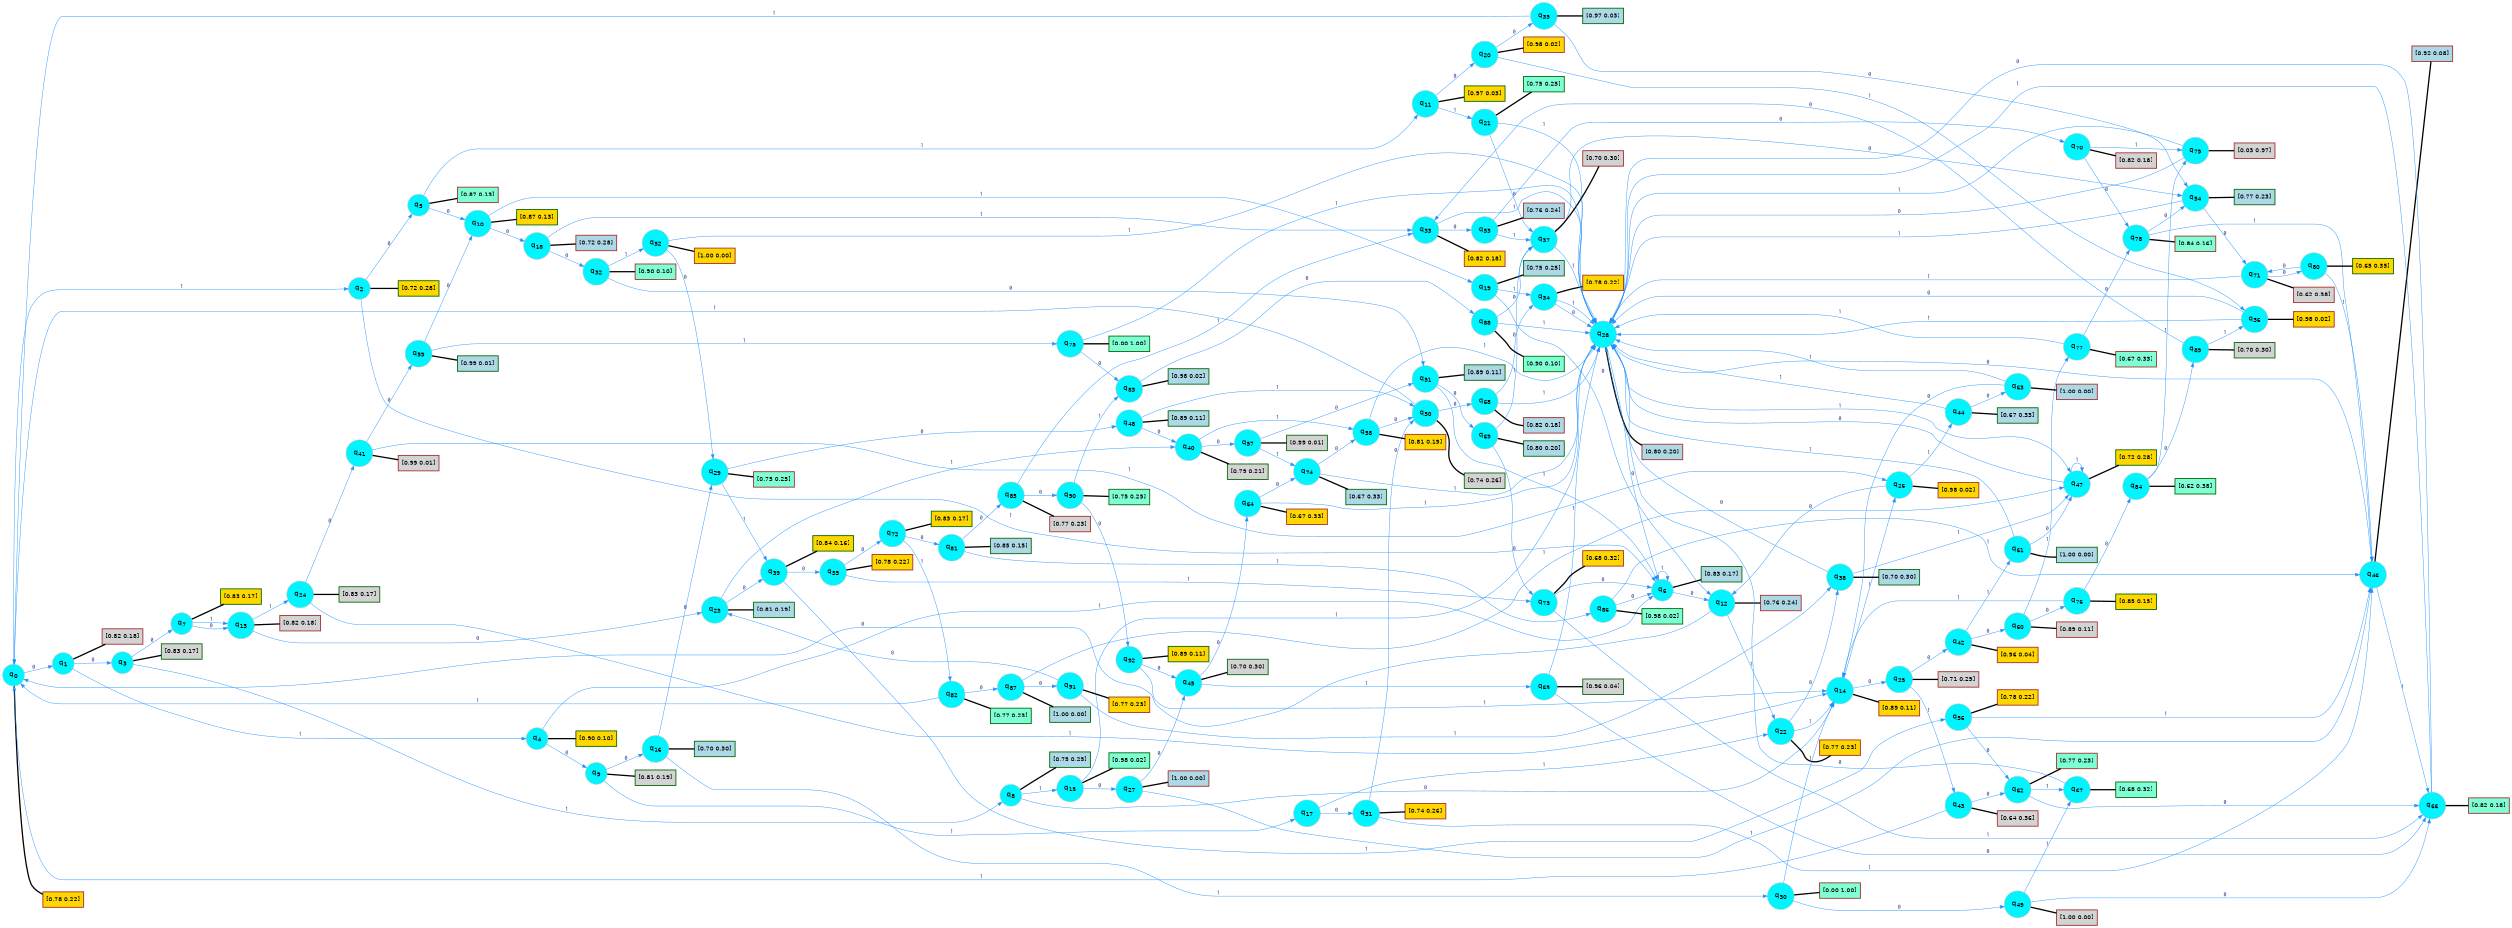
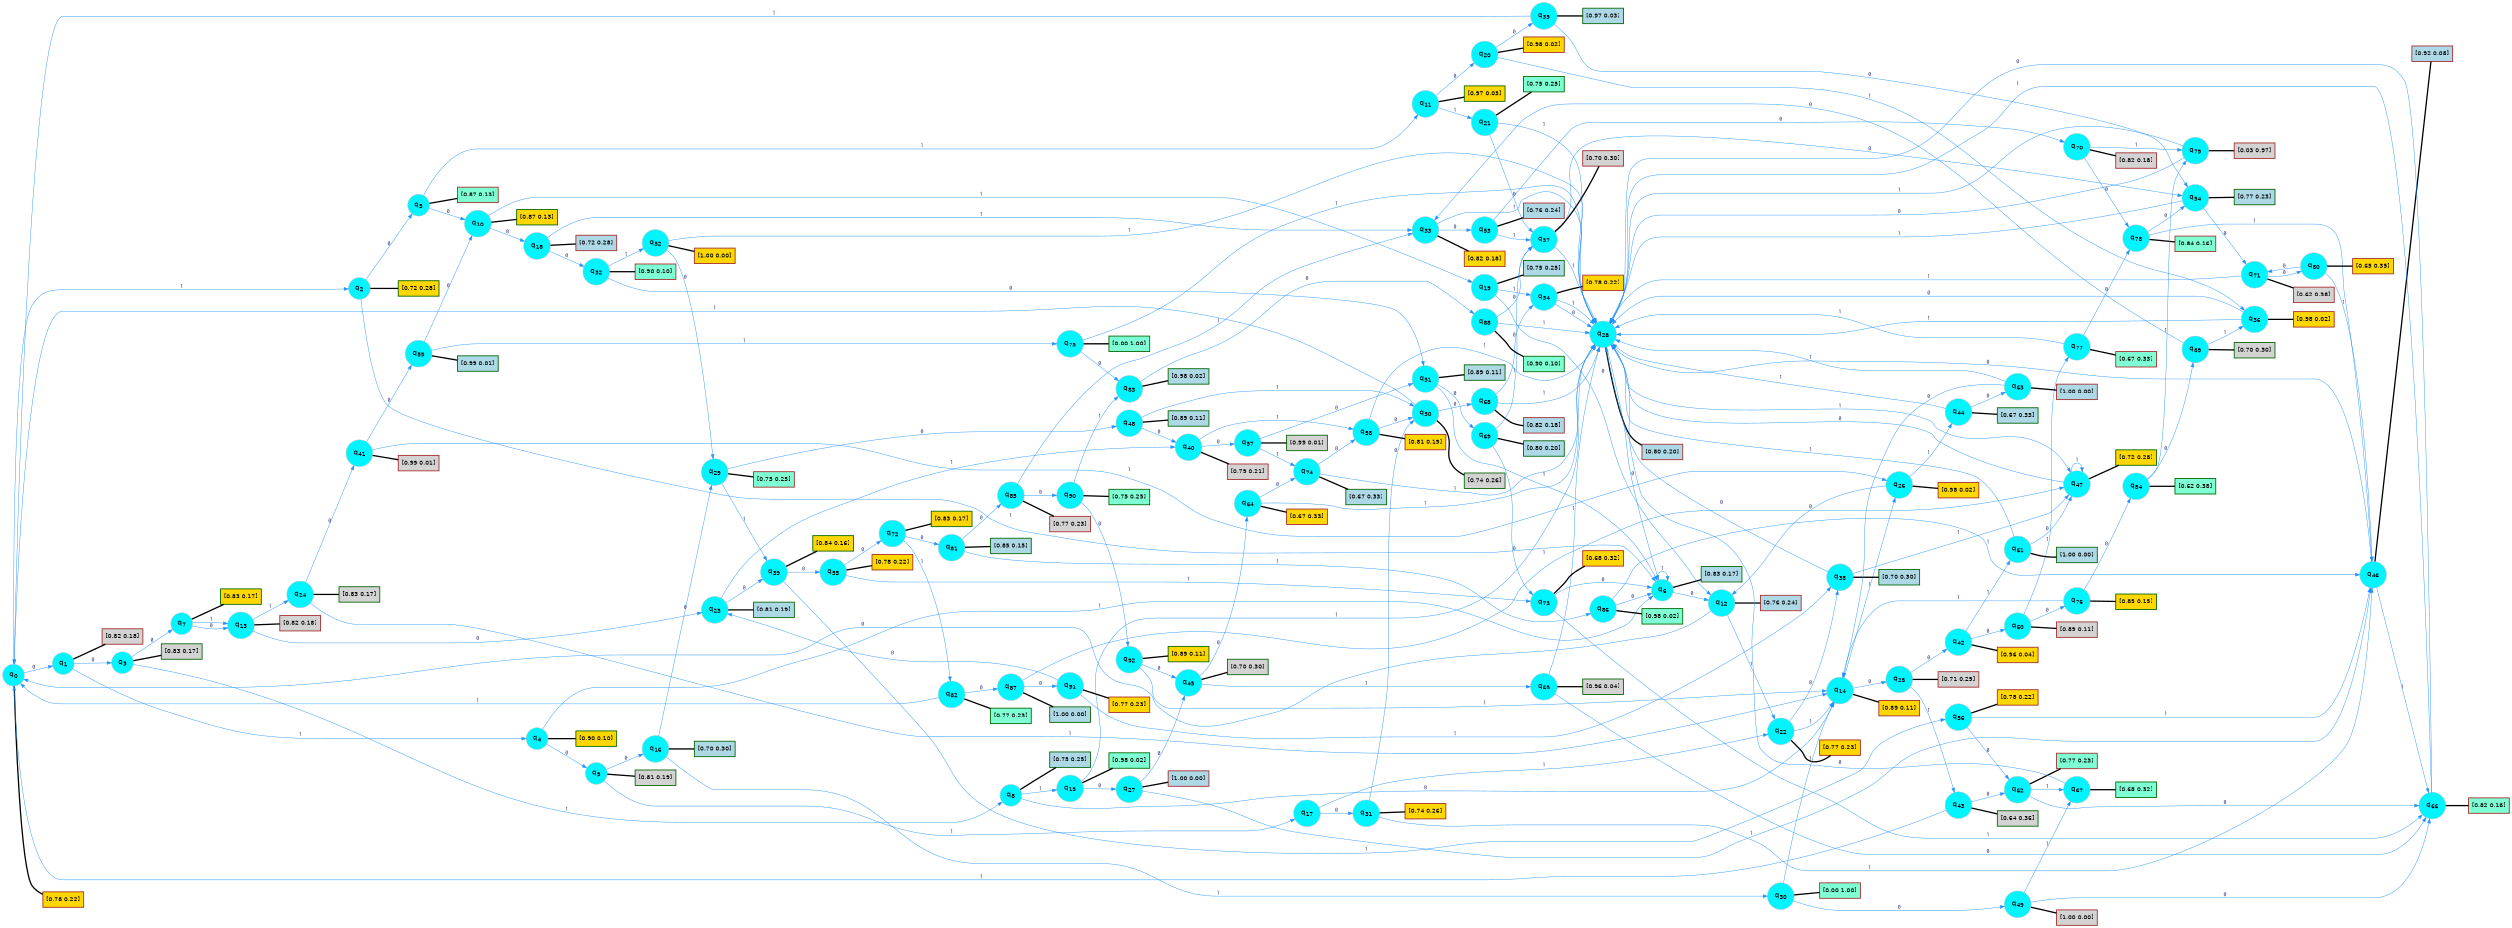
node "[0.65 0.35]": color darkgreen -> brown
node "[0.79 0.21]": color darkgreen -> brown
node "[0.64 0.36]": color brown -> darkgreen
